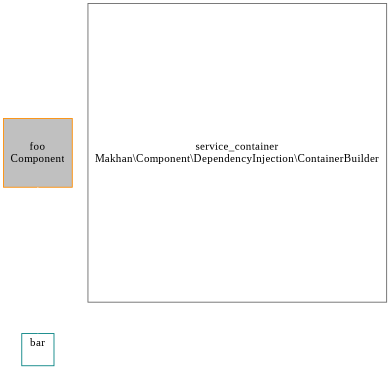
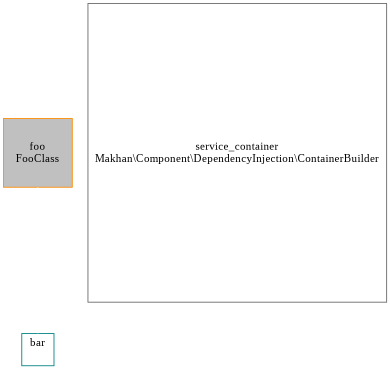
node "foo Component": label "foo Component" -> "foo FooClass"
